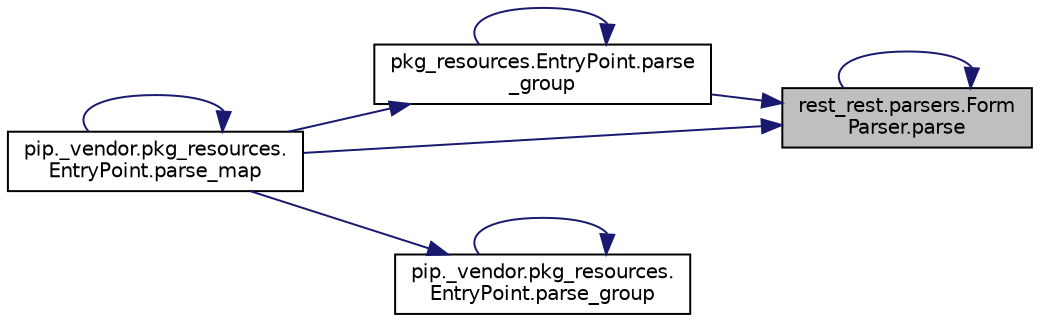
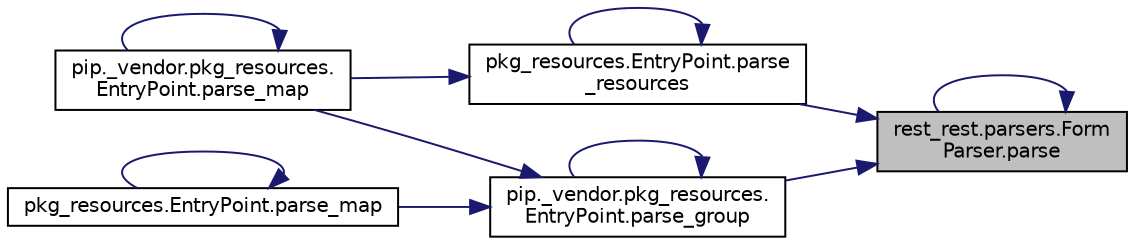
node "pkg_resources.EntryPoint.parse _group": label "pkg_resources.EntryPoint.parse _group" -> "pkg_resources.EntryPoint.parse _resources"
edge "pip._vendor.pkg_resources. EntryPoint.parse_map" -> "rest_rest.parsers.Form Parser.parse": now "pip._vendor.pkg_resources. EntryPoint.parse_group" -> "rest_rest.parsers.Form Parser.parse"
node "pkg_resources.EntryPoint.parse_map": added
